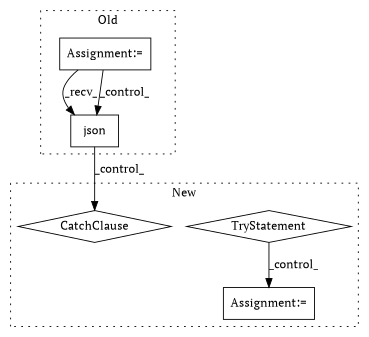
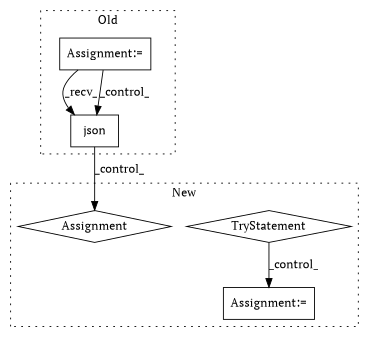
node "CatchClause": label "CatchClause" -> "Assignment"
